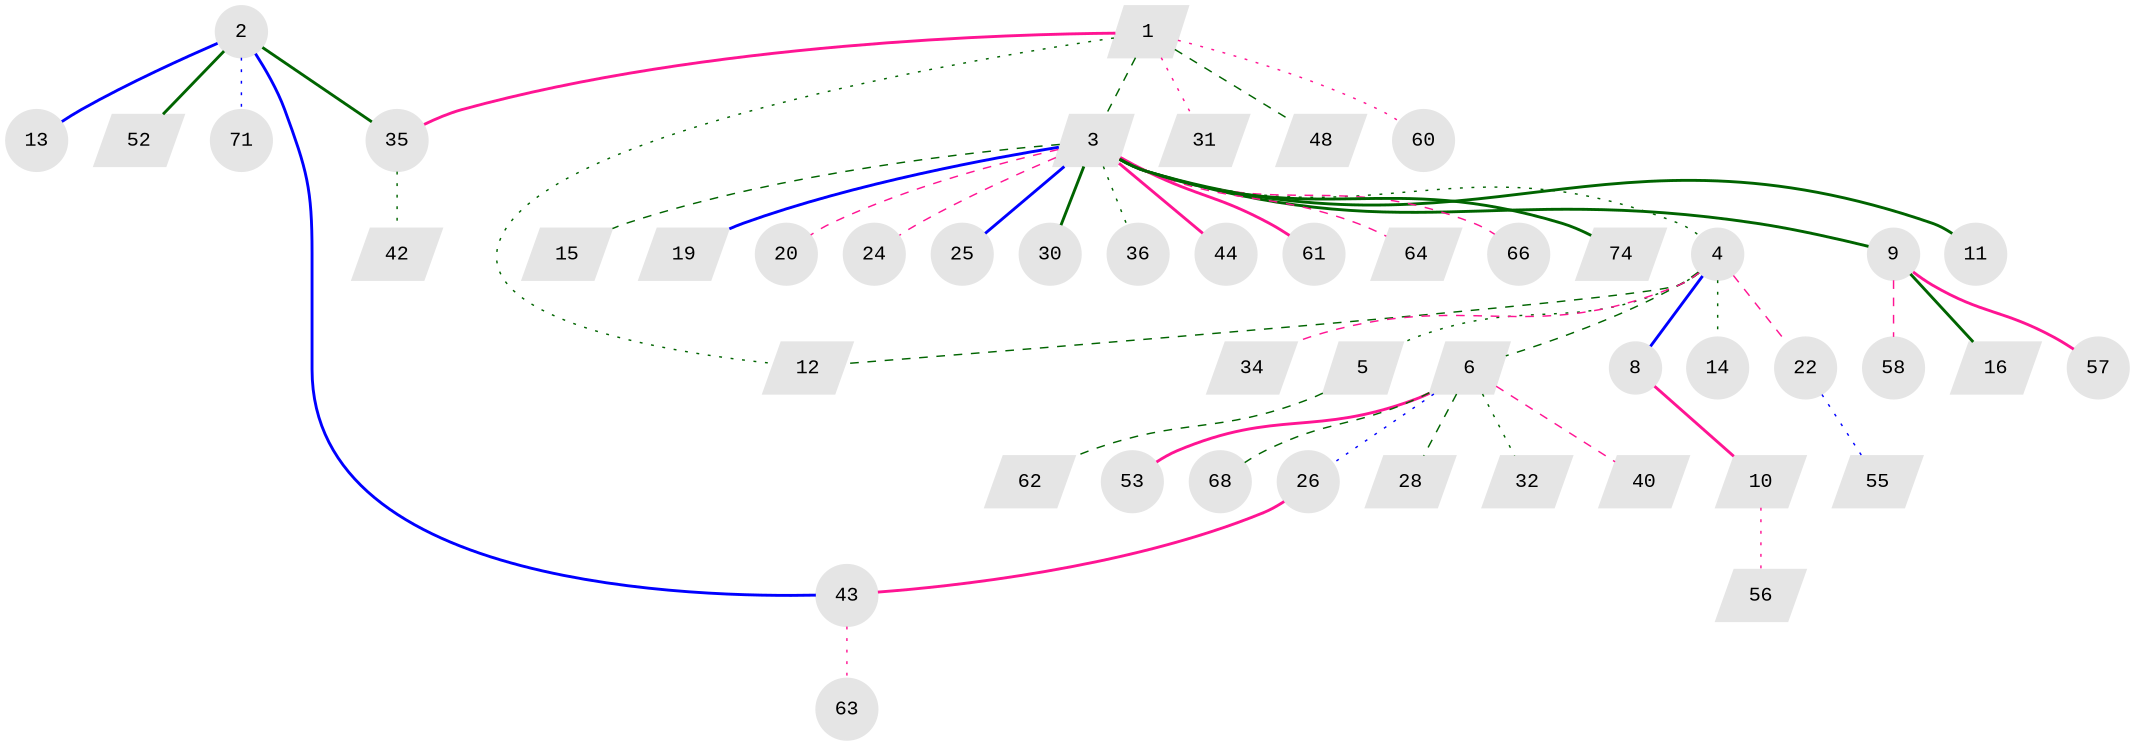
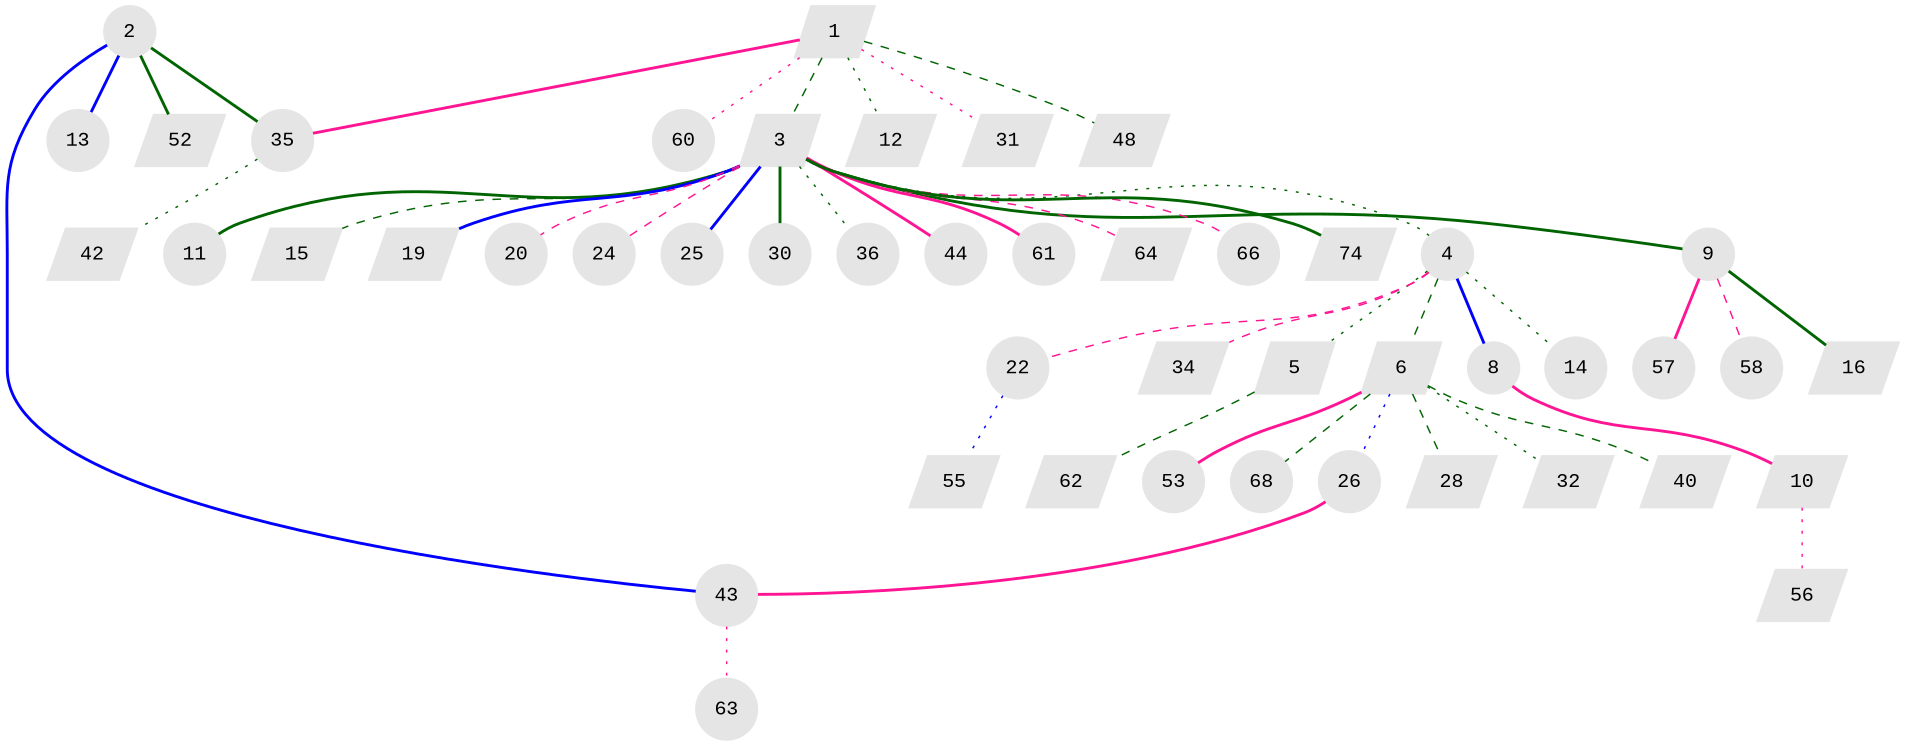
node "71": removed
edge "4" -- "12": removed
edge "6" -- "40": color deeppink -> darkgreen
